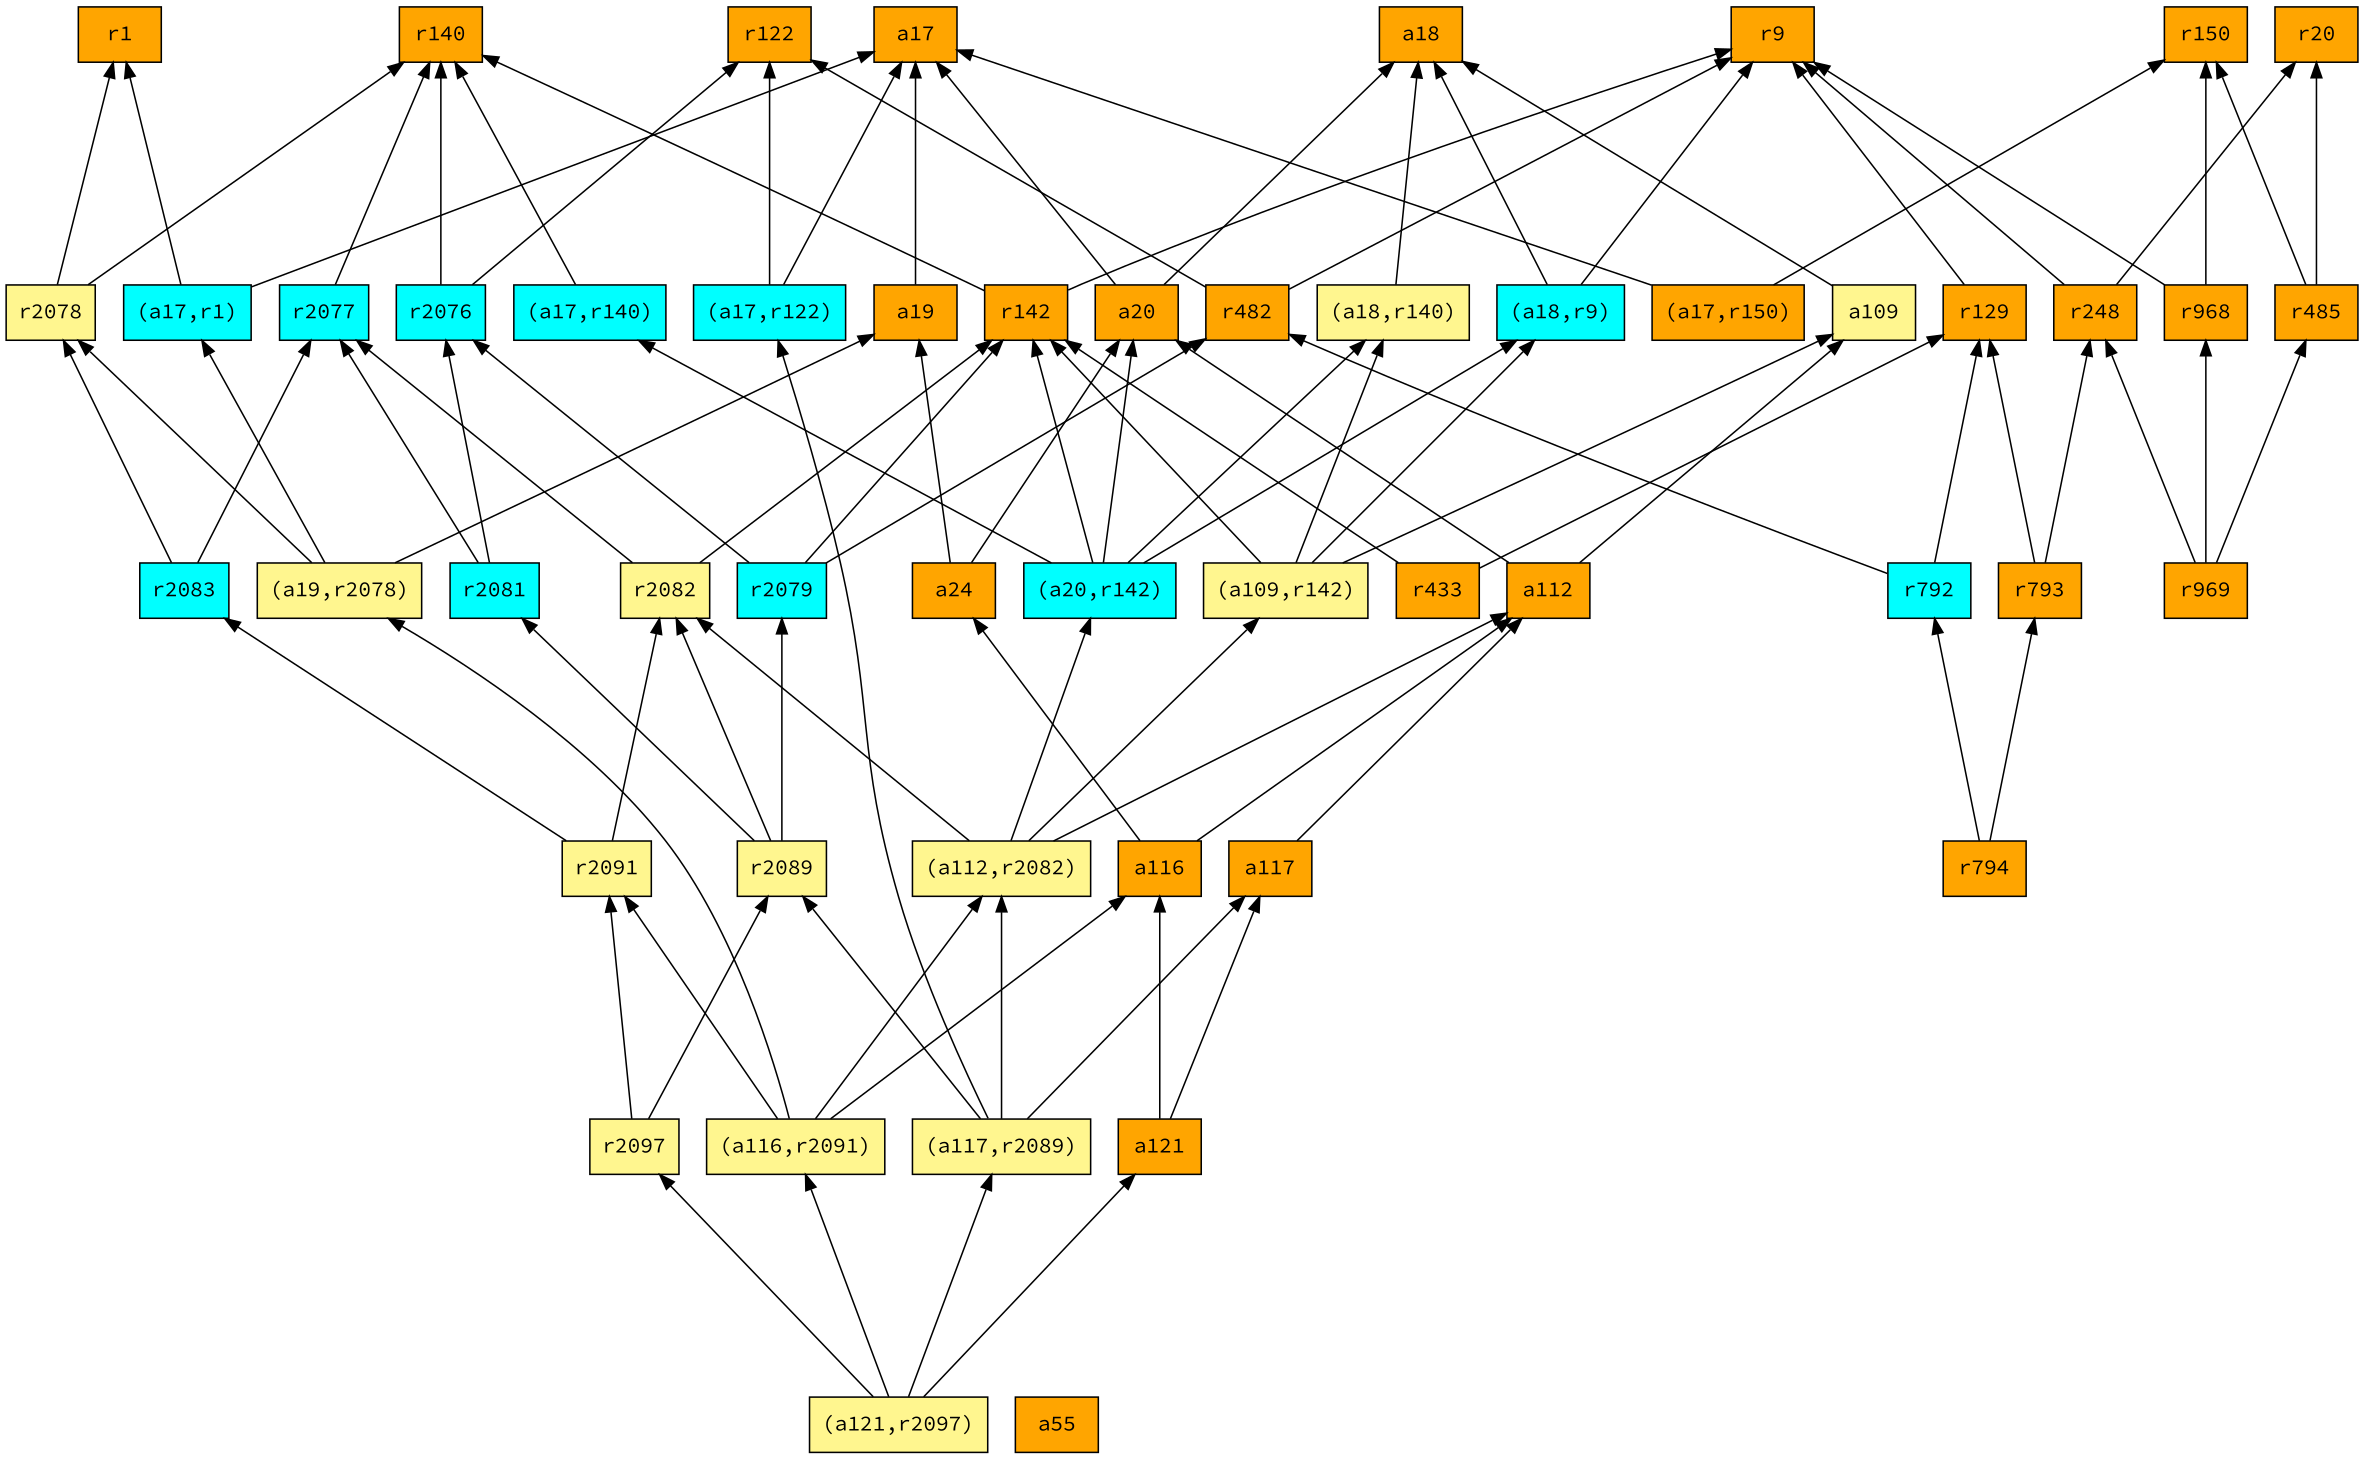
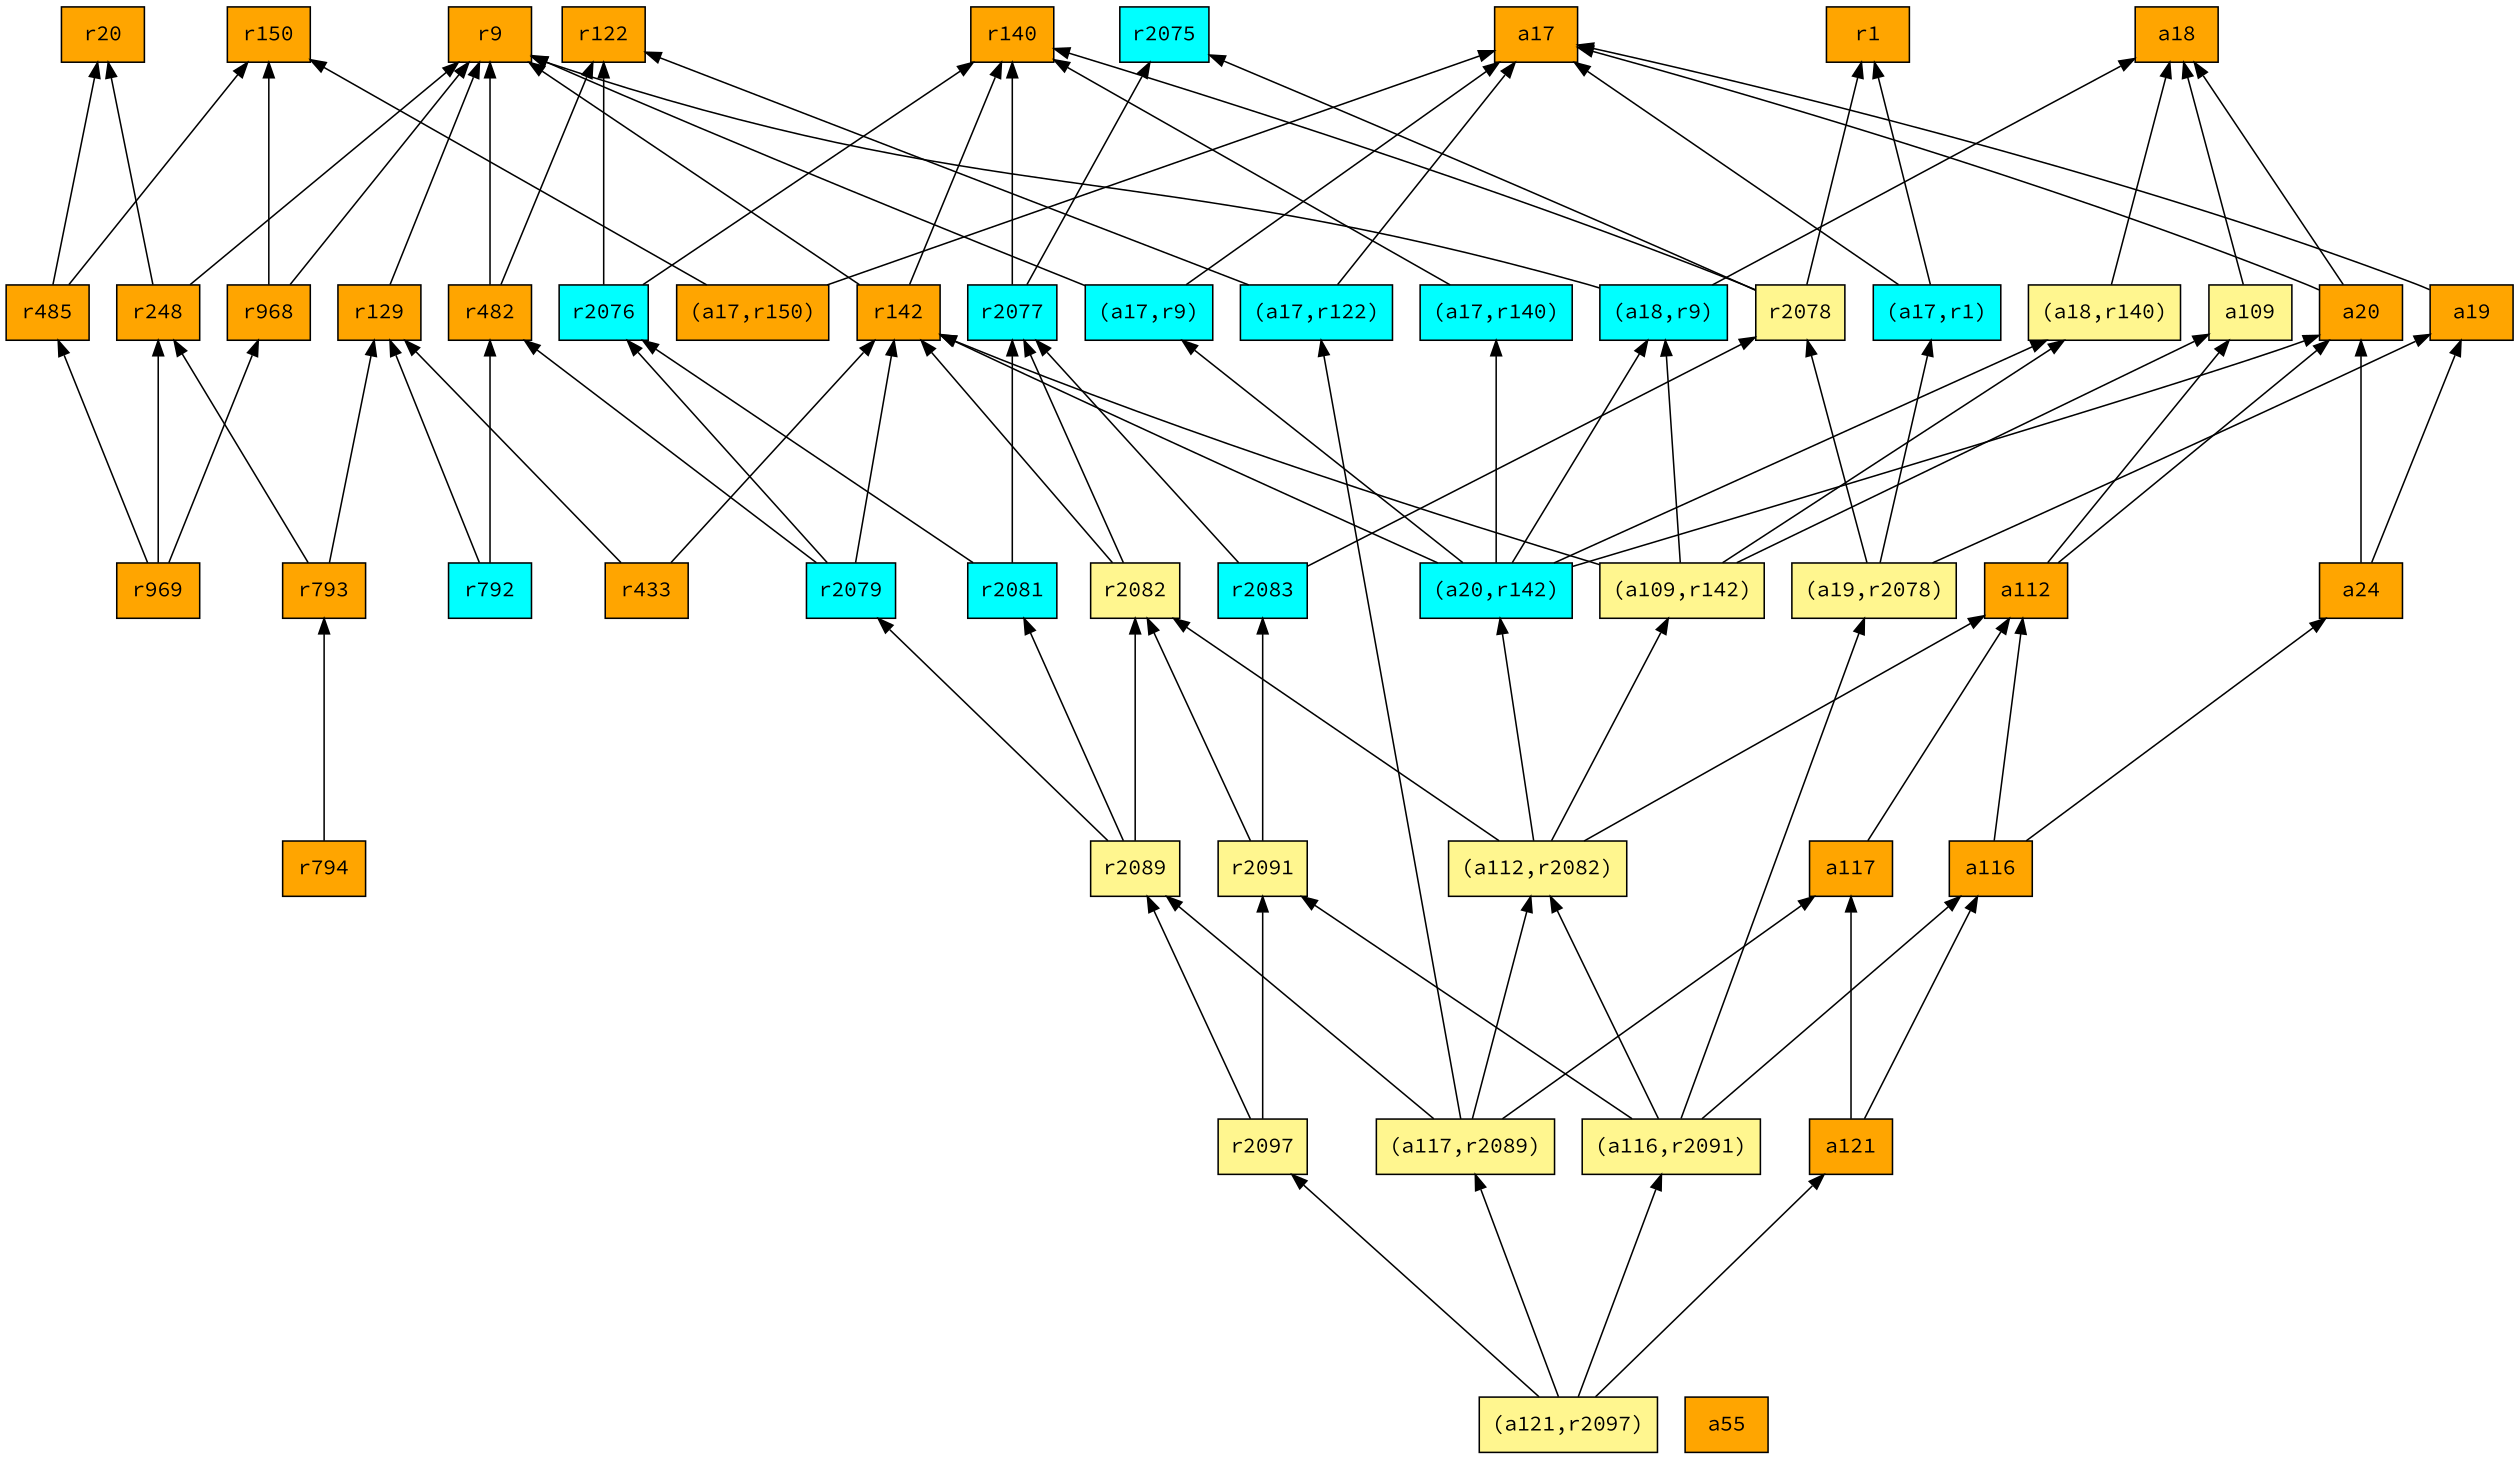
node "r2075": added
node "(a17,r9)": added
edge "r794" -> "r792": removed
